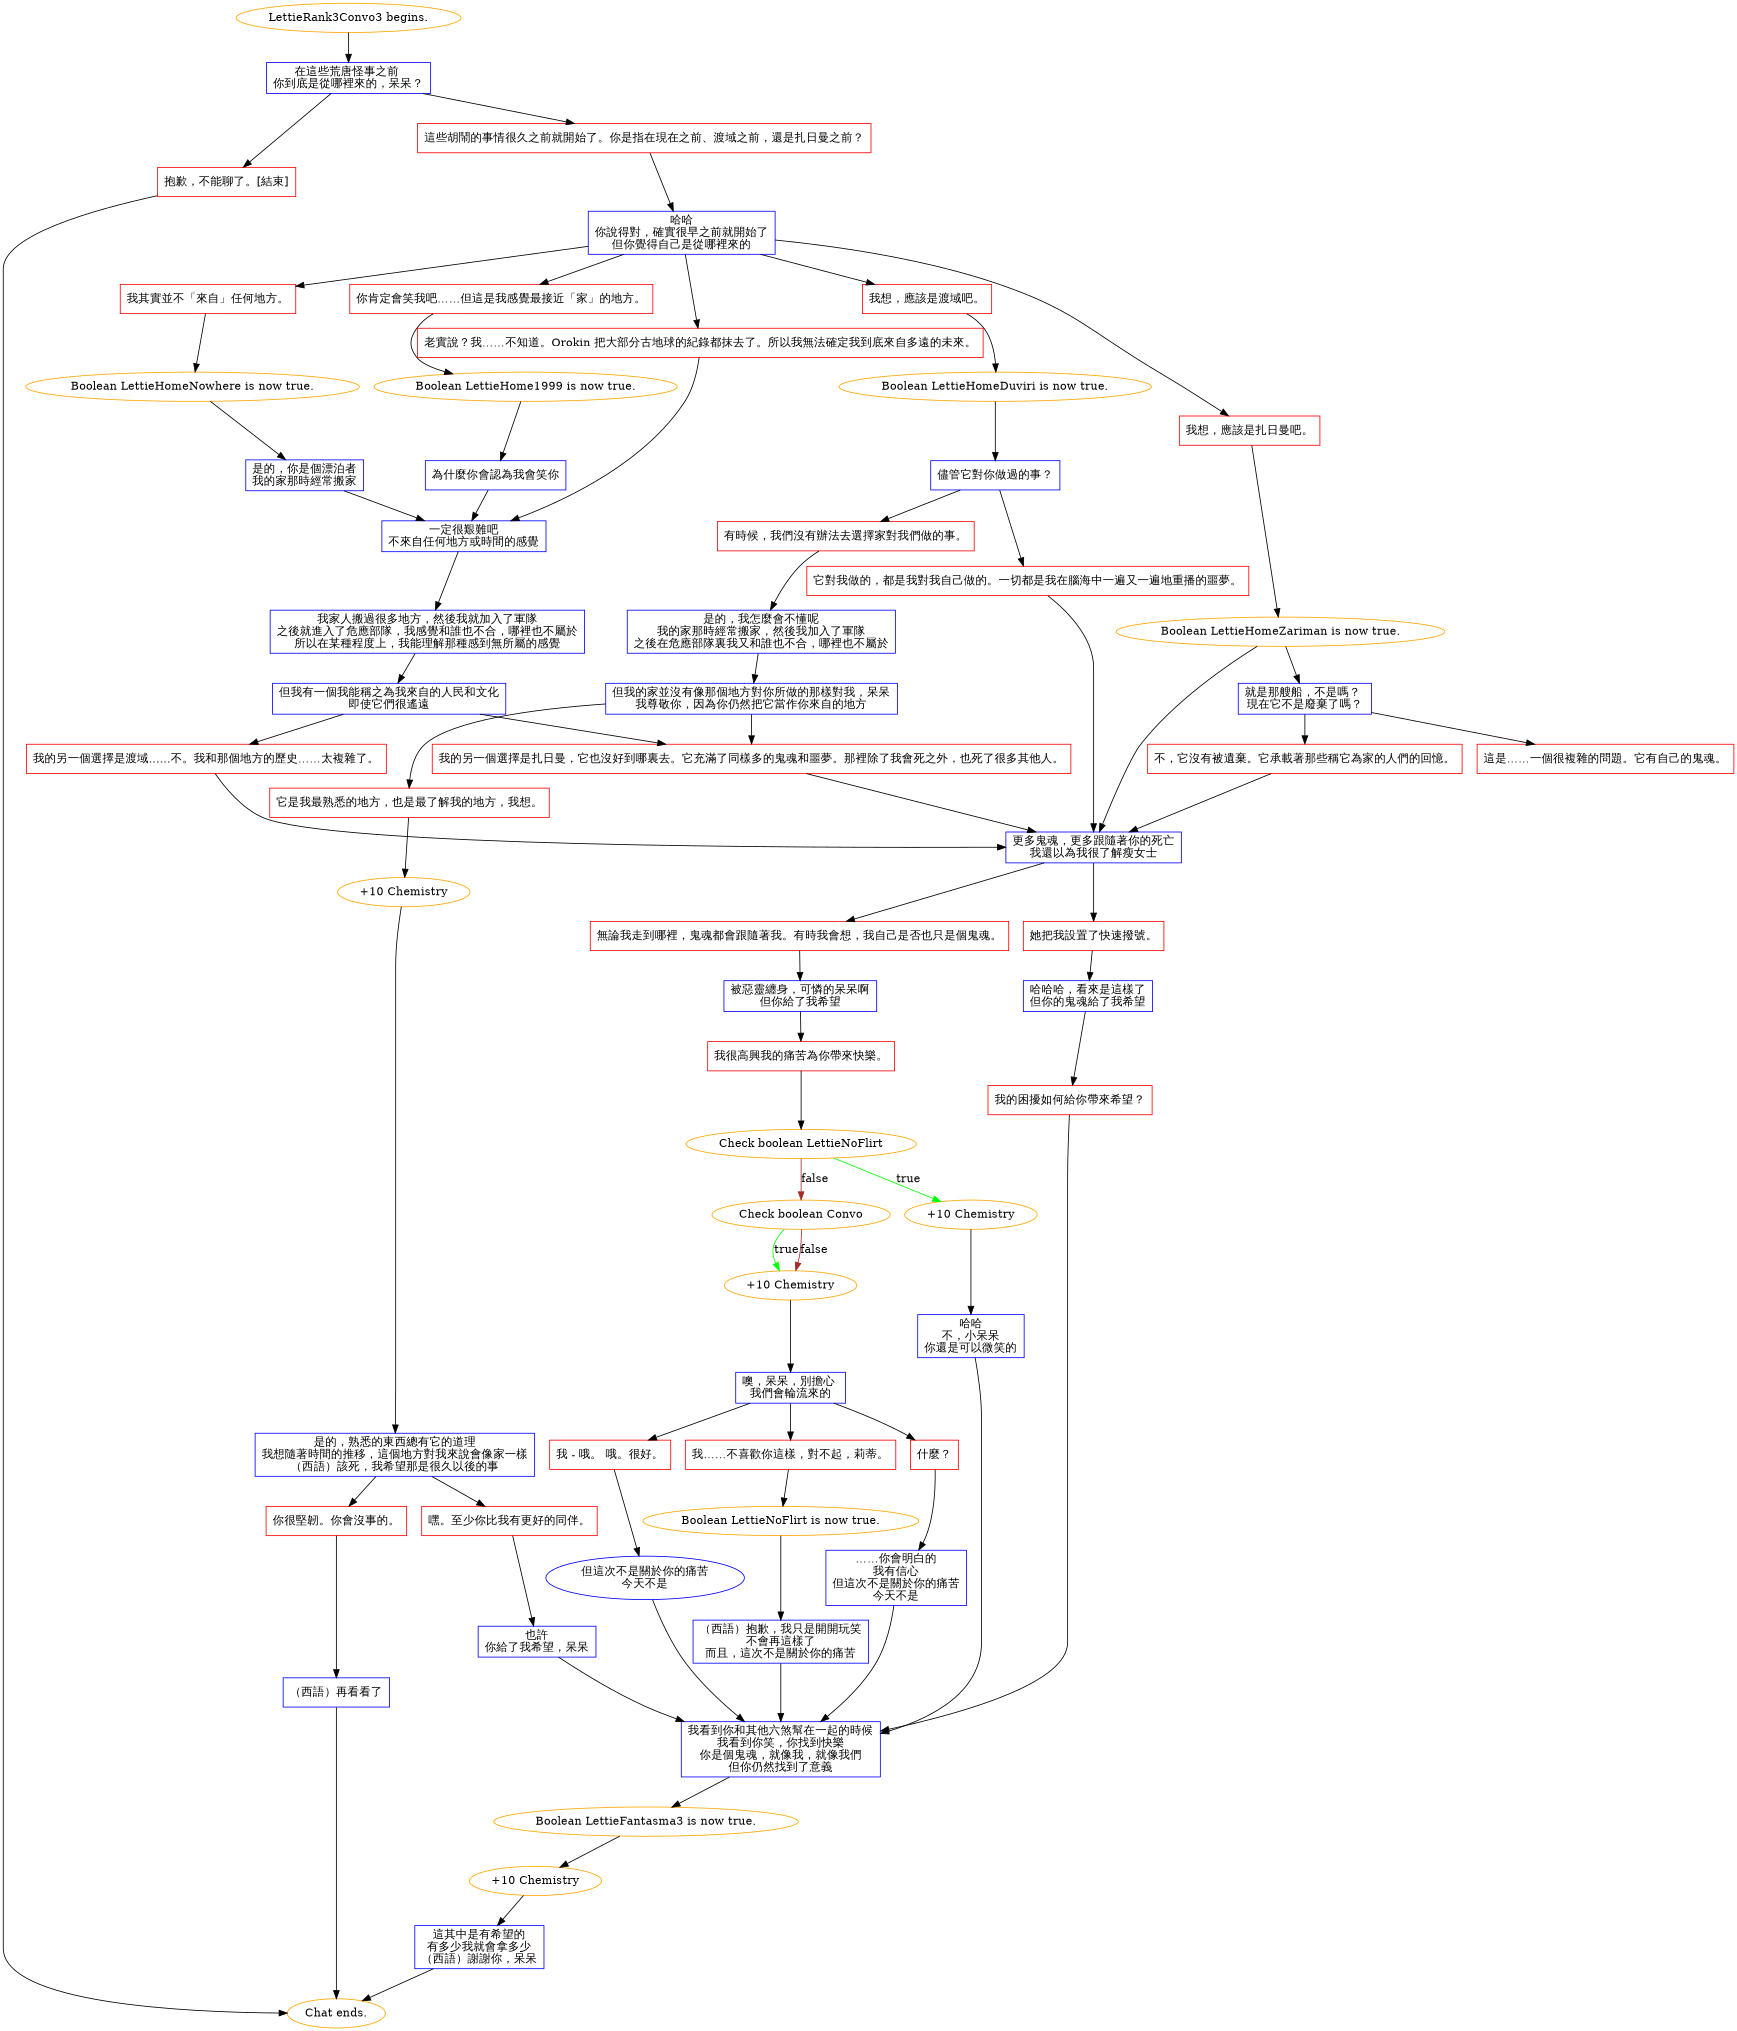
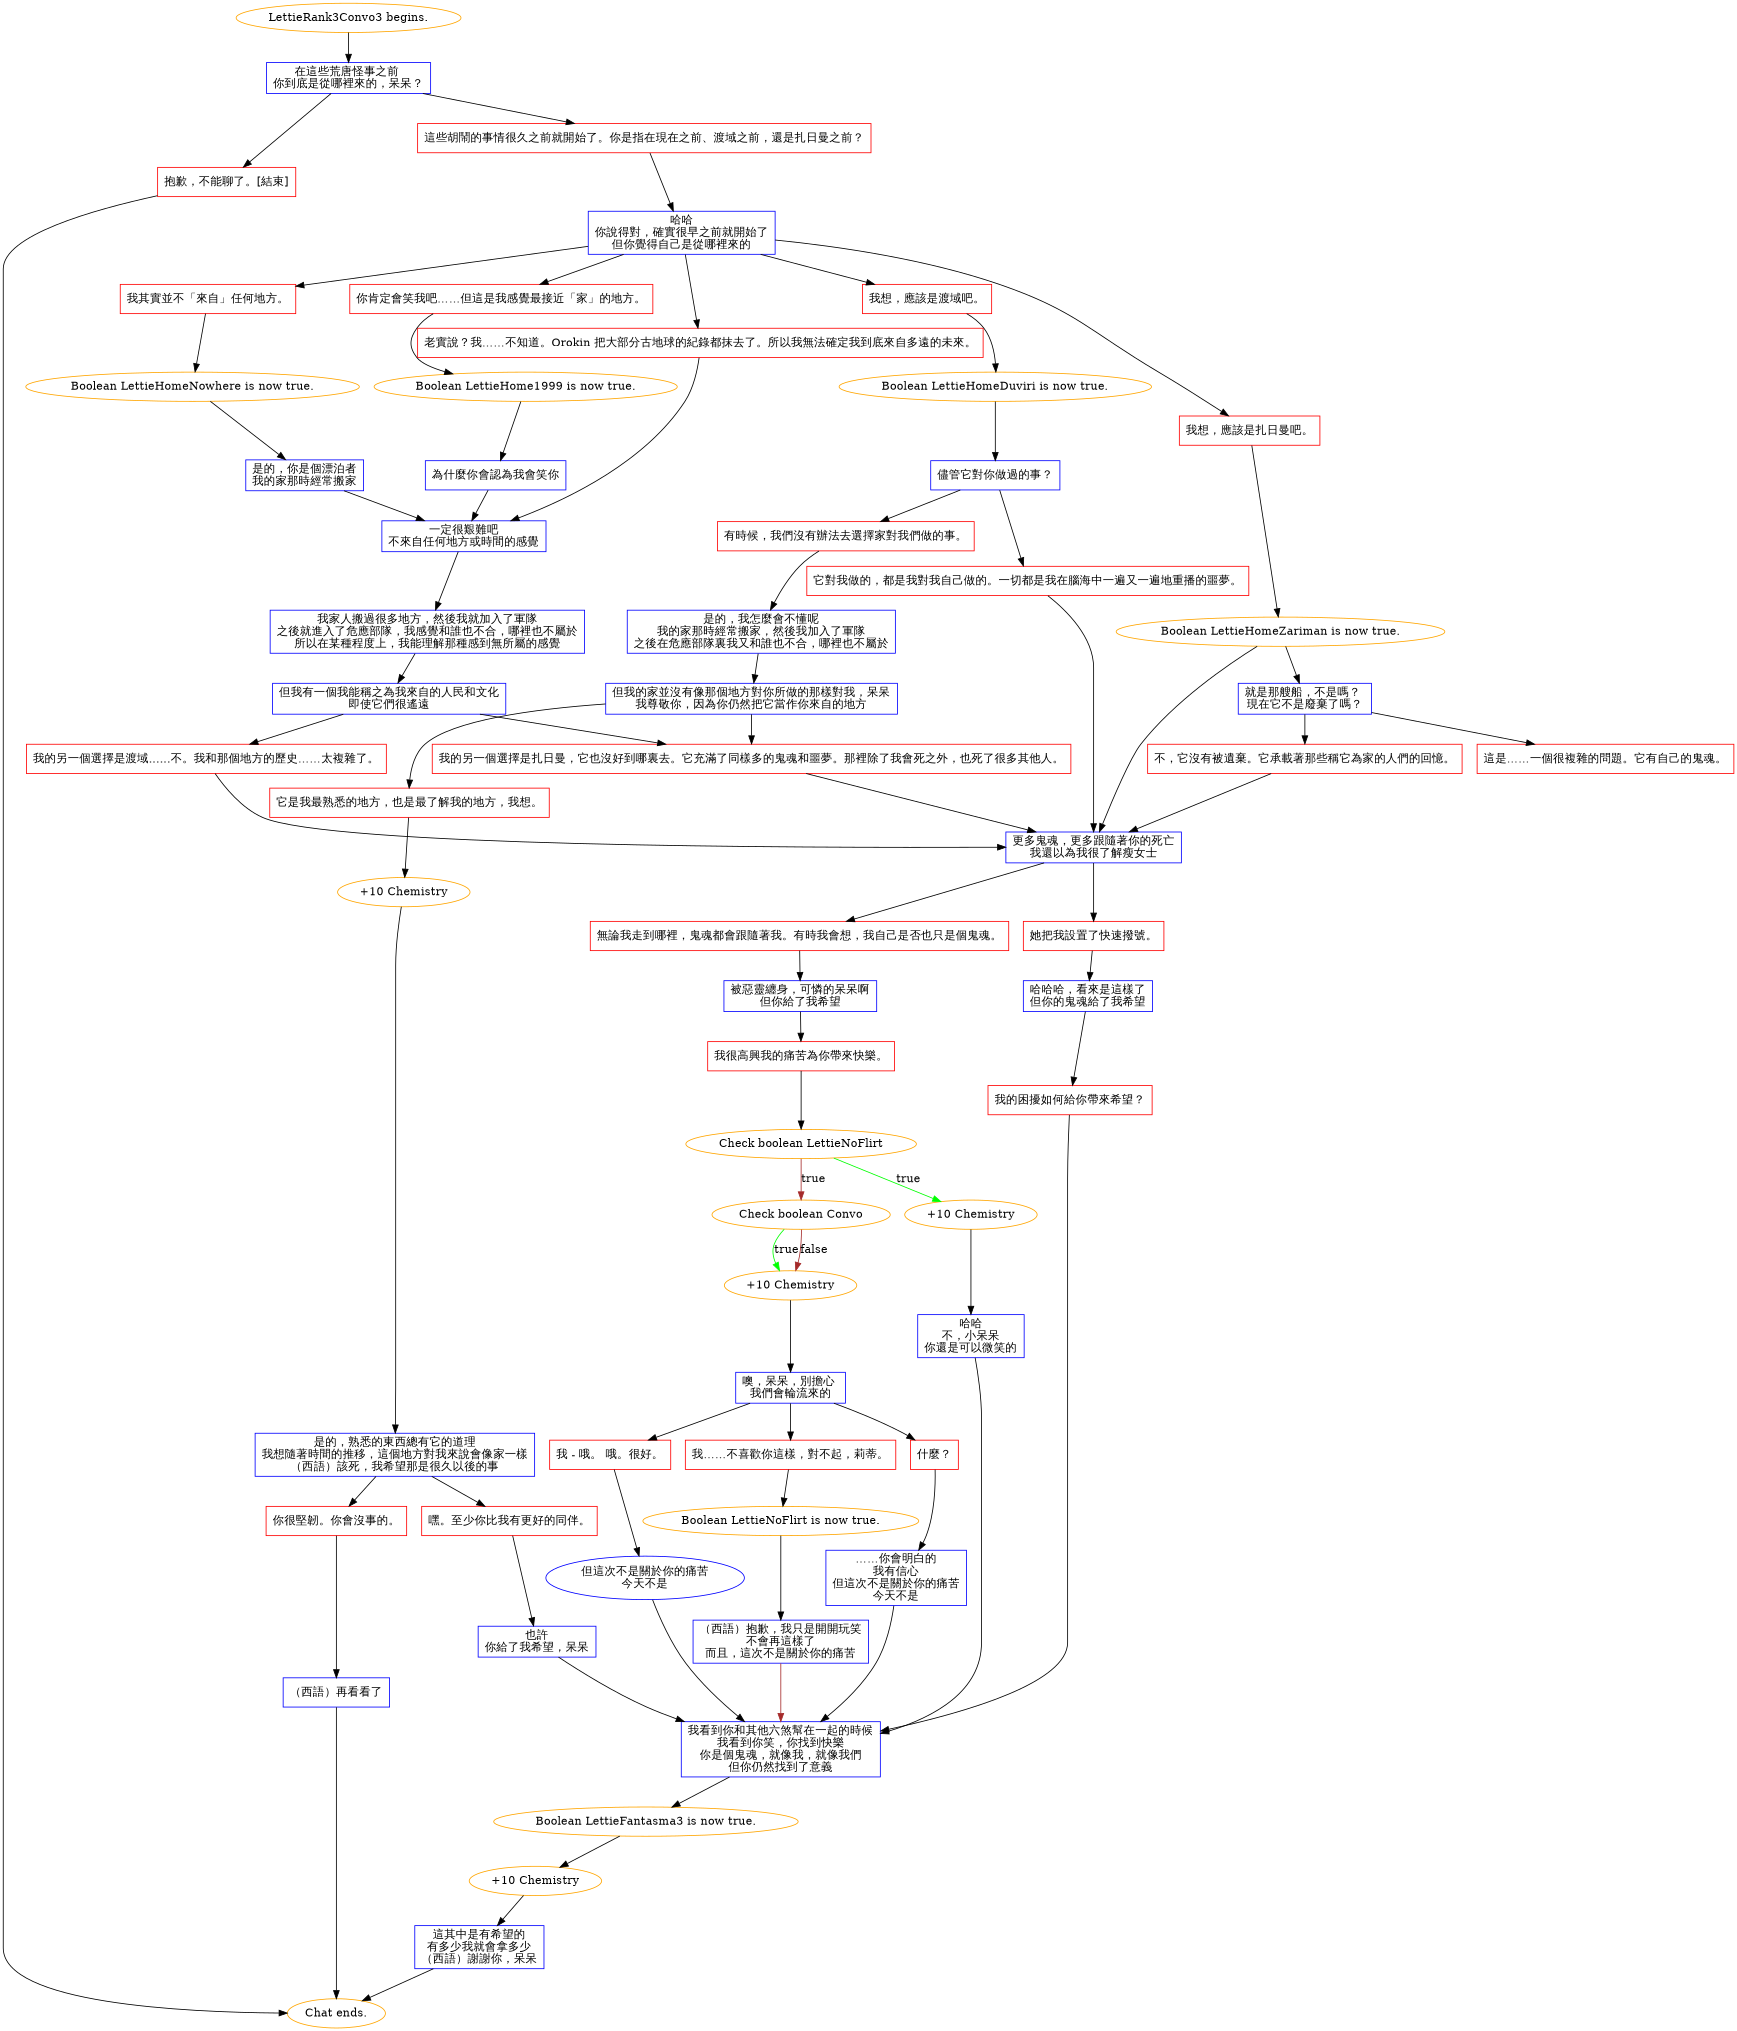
edge "Check boolean LettieNoFlirt" -> "Check boolean Convo": label "false" -> "true"
edge "（西語）抱歉，我只是開開玩笑 不會再這樣了 而且，這次不是關於你的痛苦" -> "我看到你和其他六煞幫在一起的時候 我看到你笑，你找到快樂 你是個鬼魂，就像我，就像我們 但你仍然找到了意義": color black -> brown
